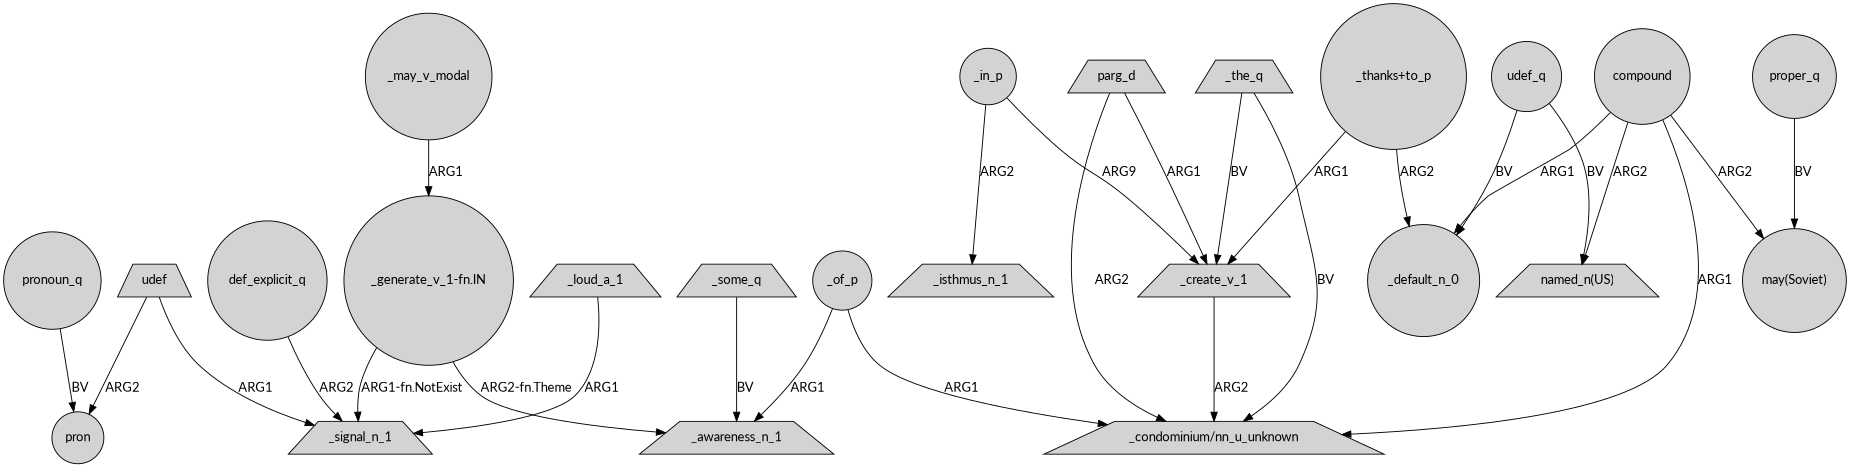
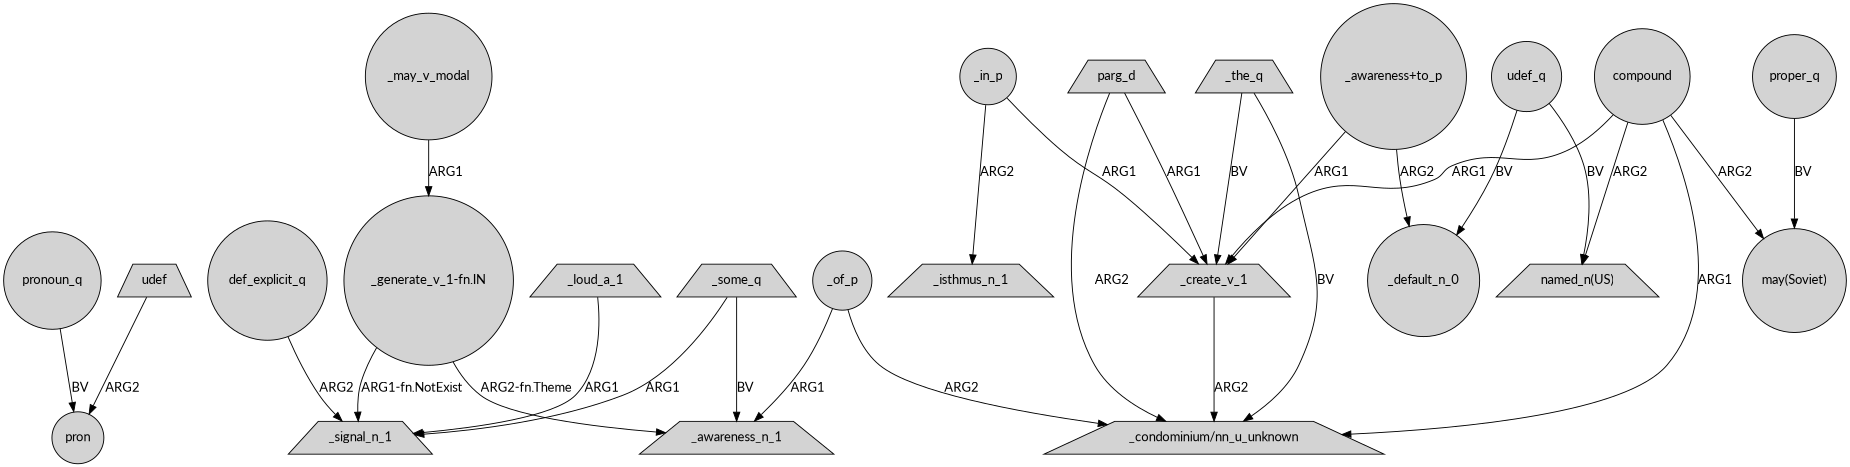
node "_thanks+to_p": label "_thanks+to_p" -> "_awareness+to_p"
edge "compound" -> "_default_n_0": now "compound" -> "_create_v_1"
edge "_in_p" -> "_create_v_1": label "ARG9" -> "ARG1"
edge "udef" -> "_signal_n_1": now "_some_q" -> "_signal_n_1"
edge "_of_p" -> "_condominium/nn_u_unknown": label "ARG1" -> "ARG2"
